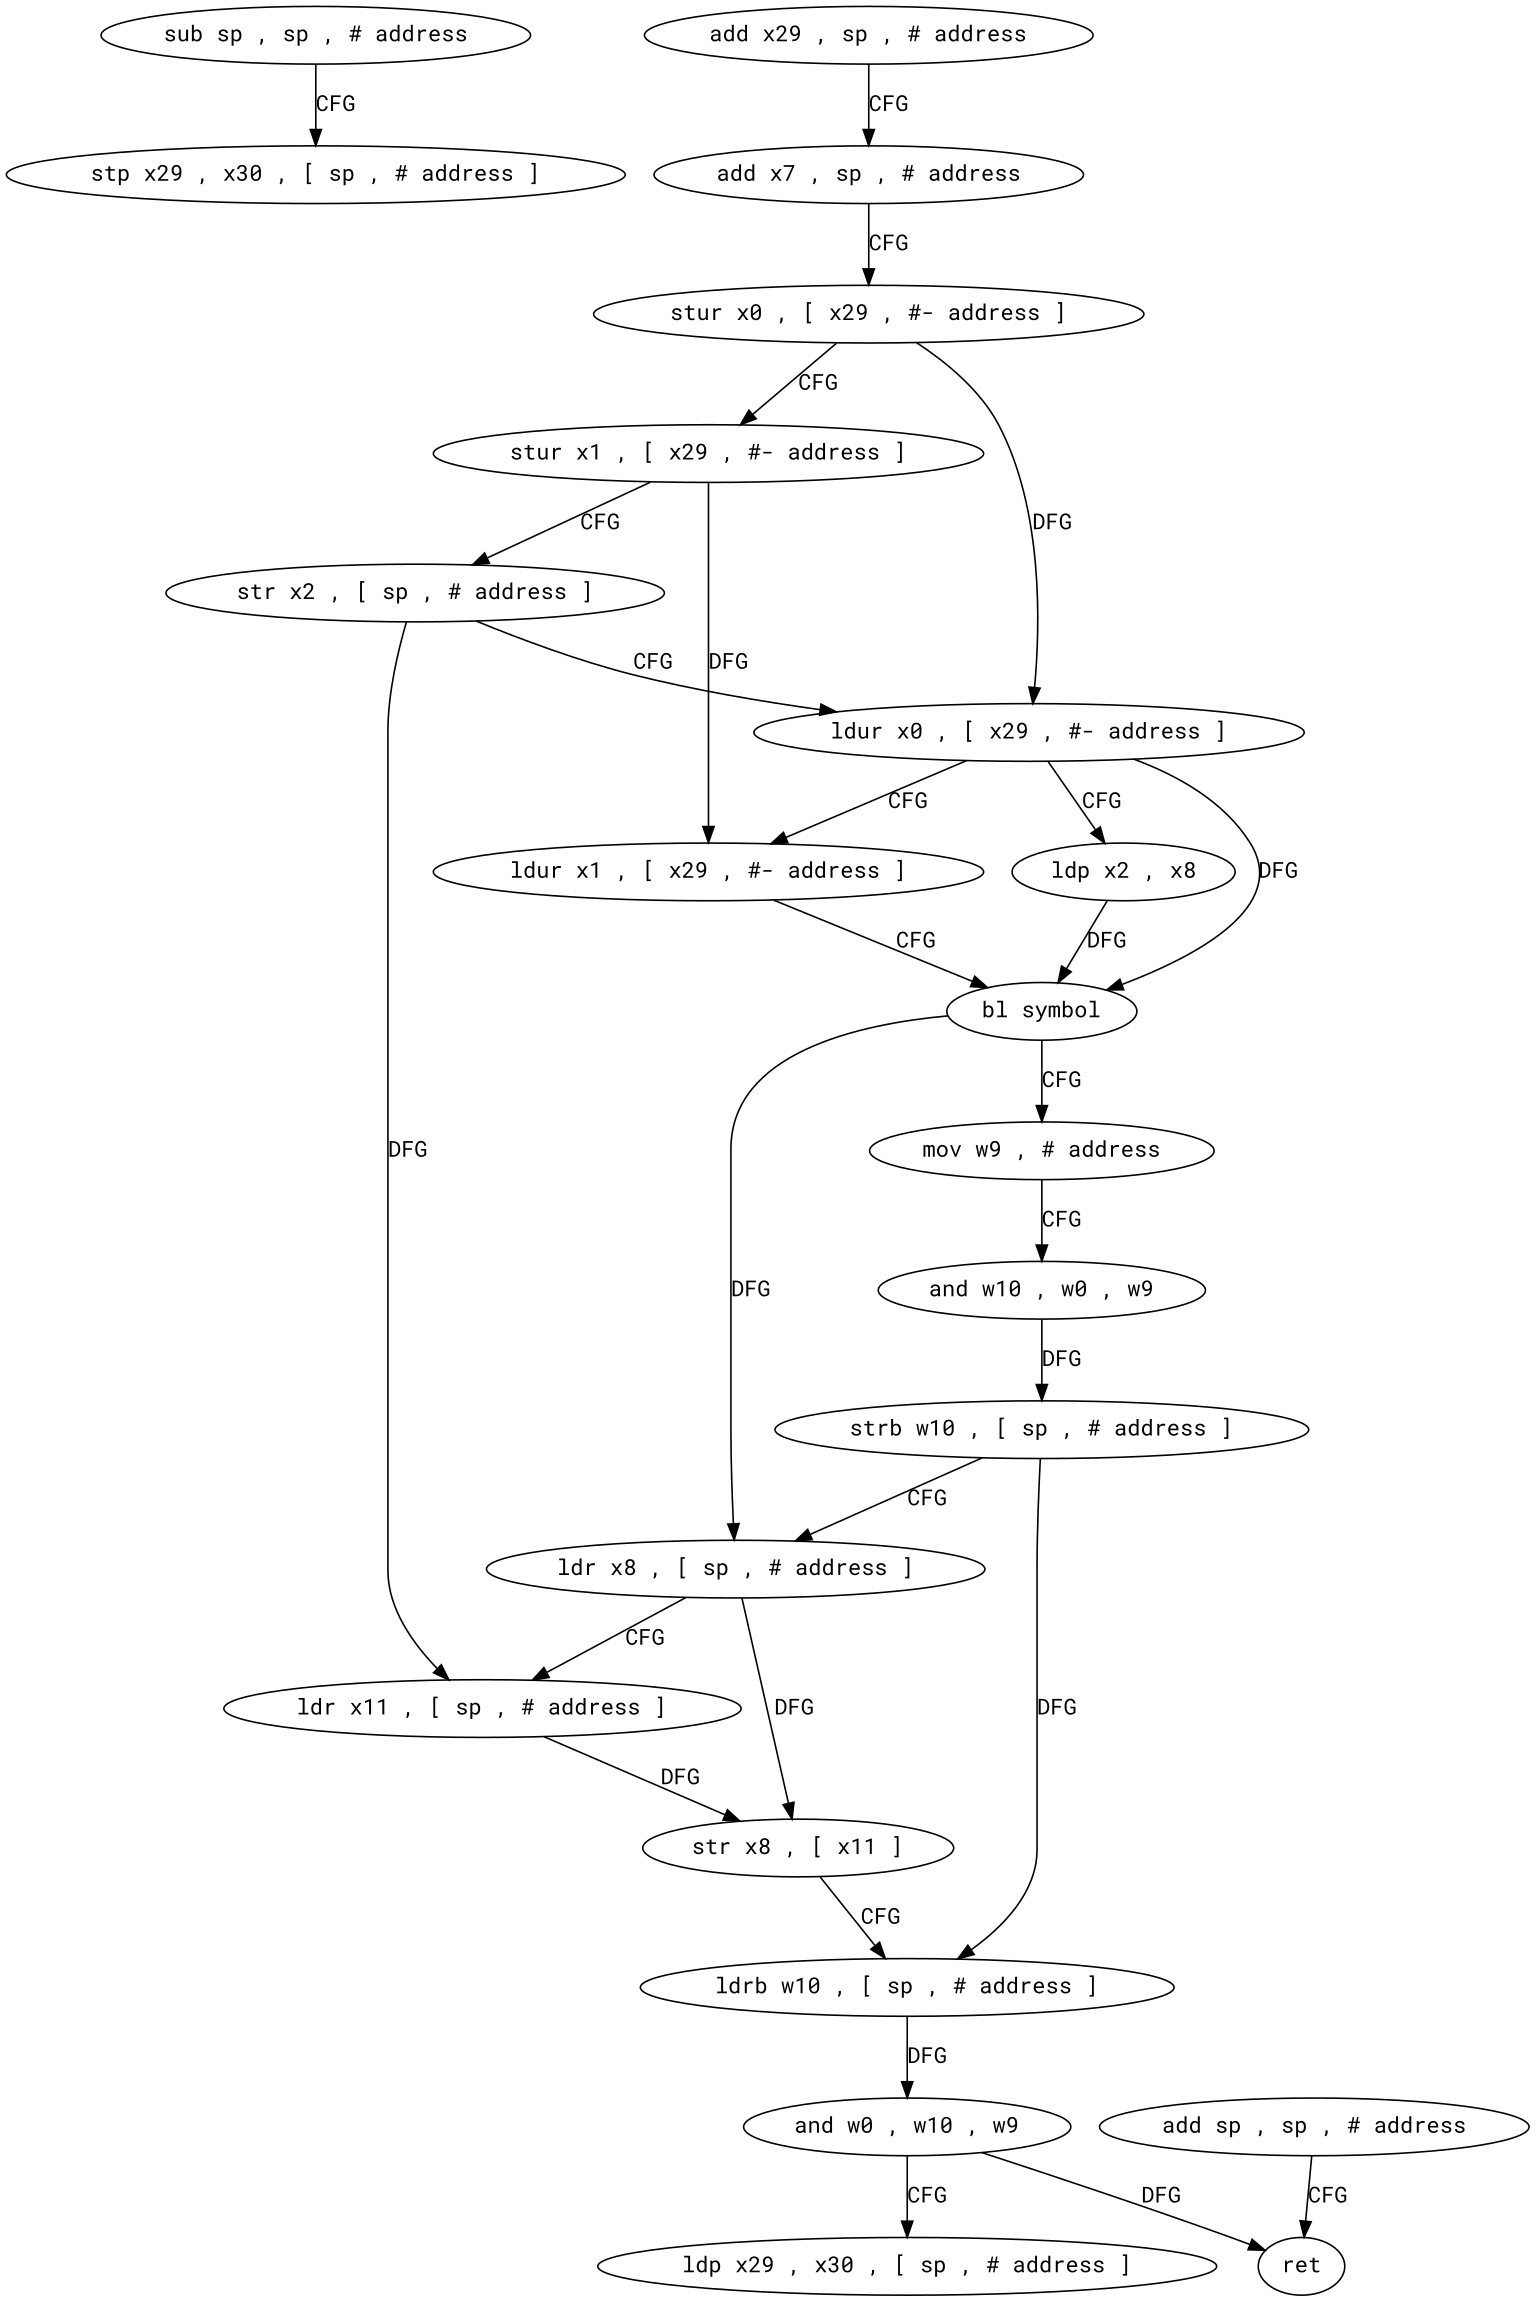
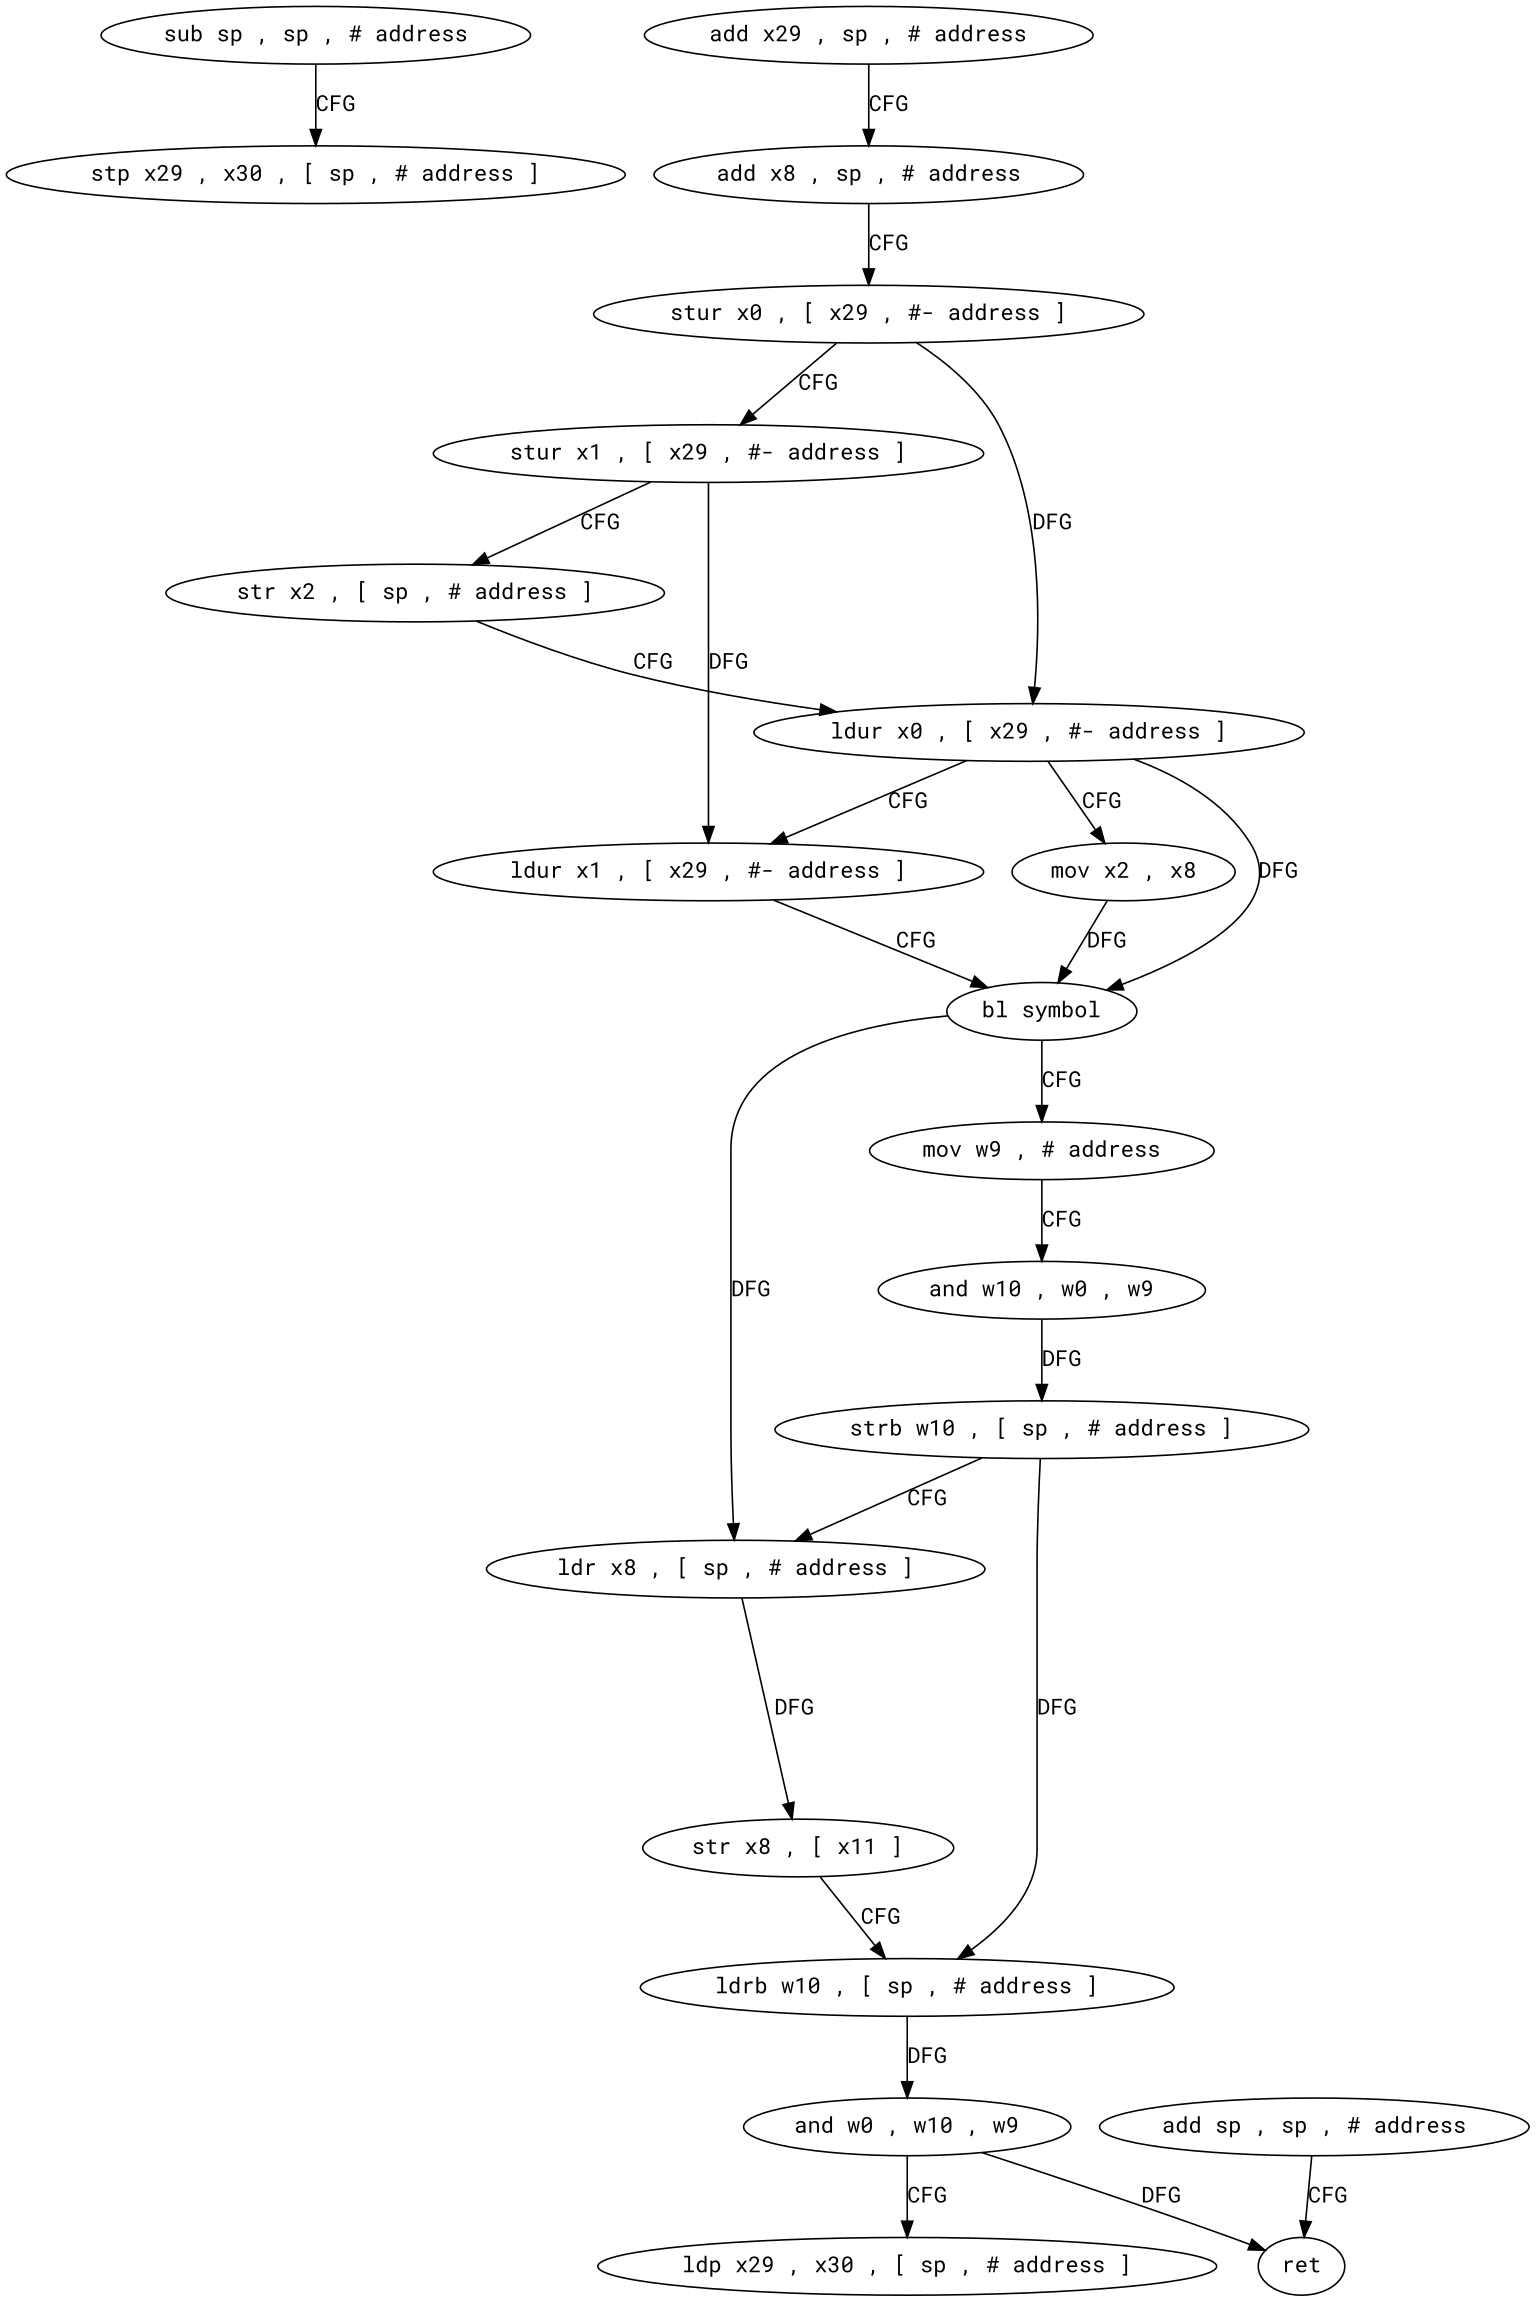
node "add x7 , sp , # address": label "add x7 , sp , # address" -> "add x8 , sp , # address"
node "ldp x2 , x8": label "ldp x2 , x8" -> "mov x2 , x8"
node "ldr x11 , [ sp , # address ]": removed
